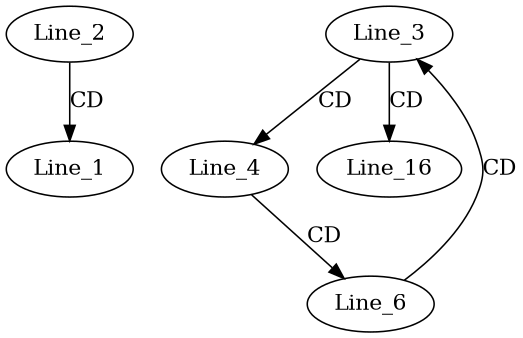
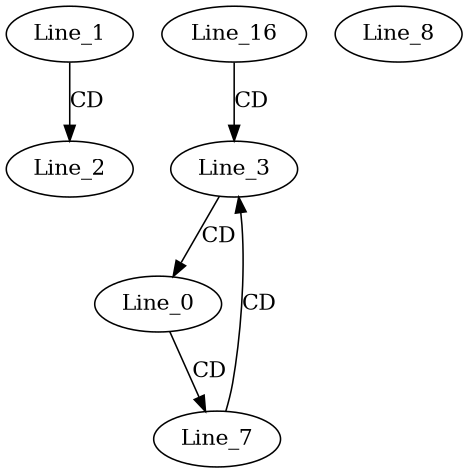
node "Line_8": added
edge "Line_2" -> "Line_1": reversed
edge "Line_3" -> "Line_16": reversed
node "Line_4": label "Line_4" -> "Line_0"
node "Line_6": label "Line_6" -> "Line_7"
